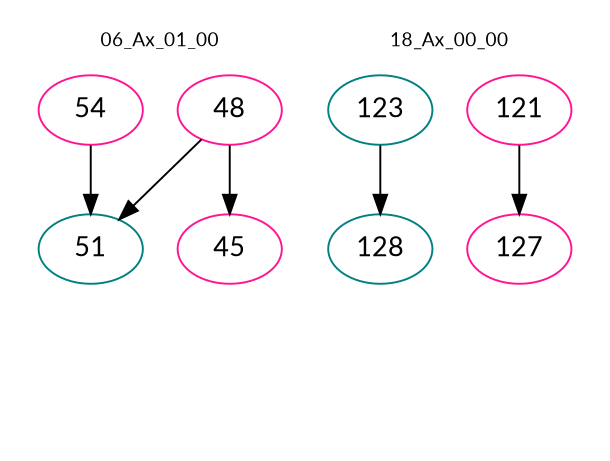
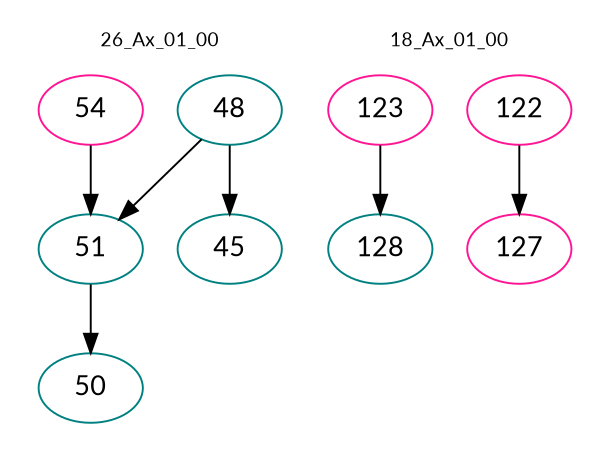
cluster "06_Ax_01_00": label "06_Ax_01_00" -> "26_Ax_01_00"
cluster "18_Ax_00_00": label "18_Ax_00_00" -> "18_Ax_01_00"
node "48": color deeppink -> teal
node "123": color teal -> deeppink
node "121": label "121" -> "122"
node "45": color deeppink -> teal
node "50": added
